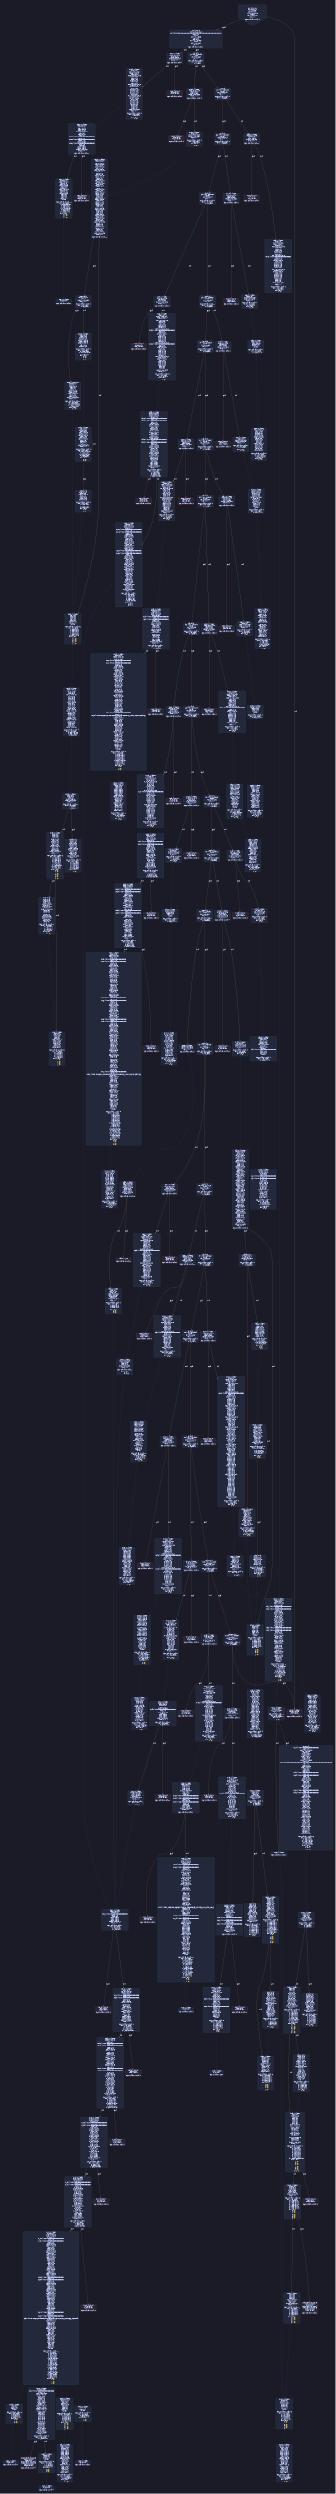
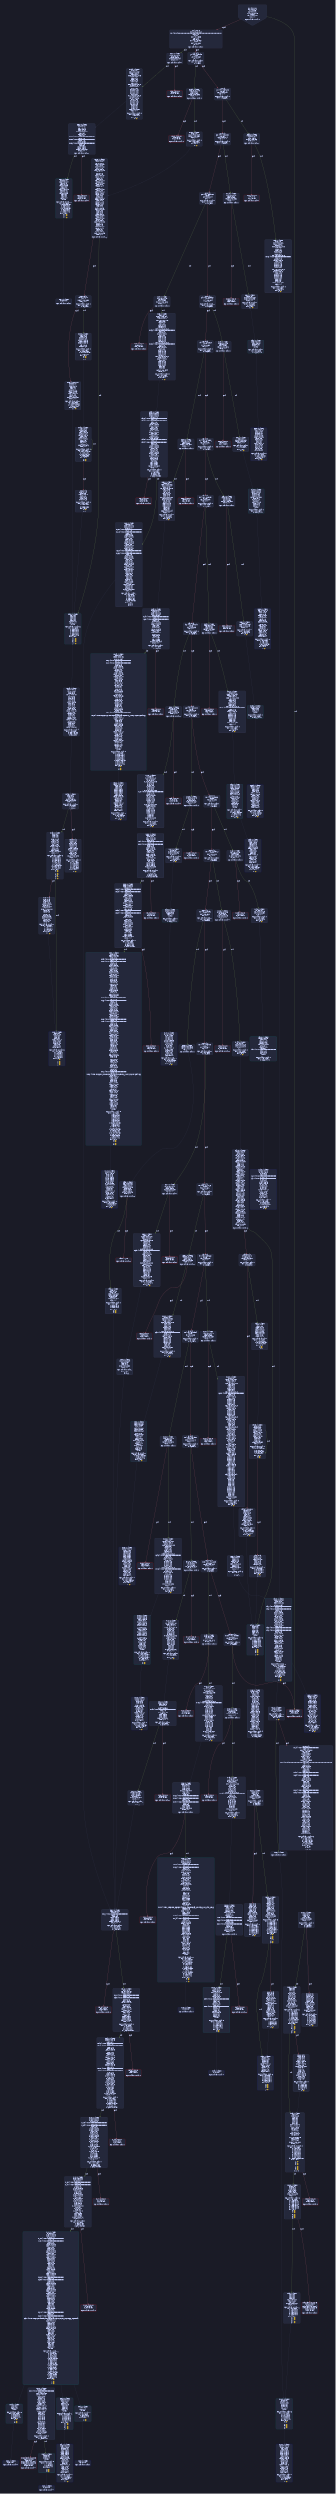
node "[07fe] JUMPDEST [07ff] STOP Stack size req: 0, abf: 0": label "[07fe] JUMPDEST [07ff] STOP Stack size req: 0, abf: 0" -> "[07fe] JUMPDEST [07ff] STOP Stack size req: 0, sizeΔ: 0"
